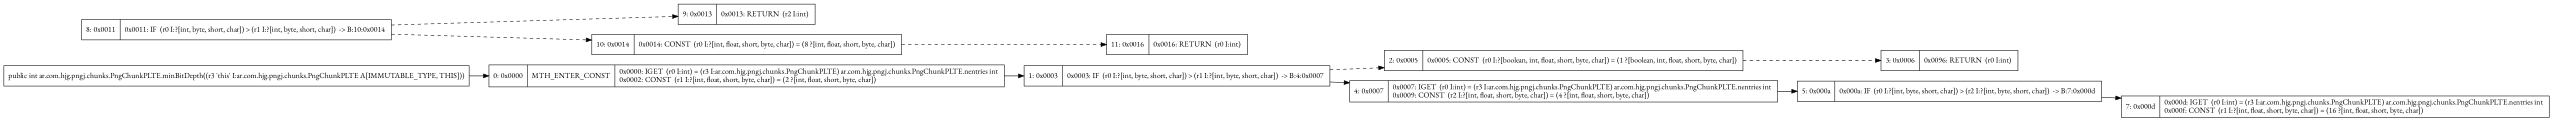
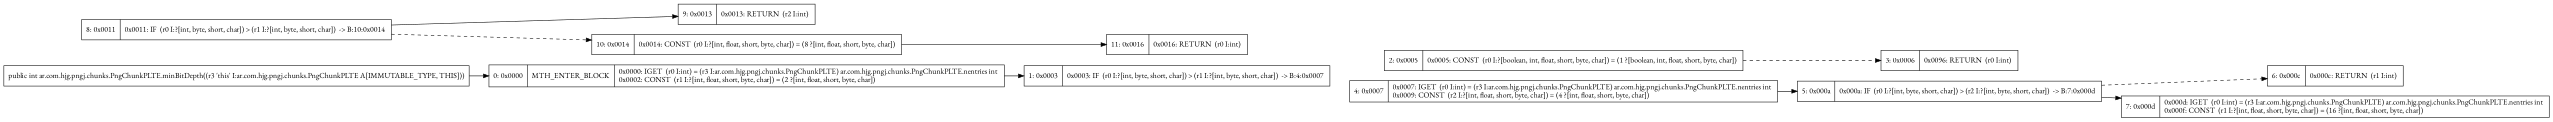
edge "8: 0x0011" -> "9: 0x0013": style dashed -> solid
edge "10: 0x0014" -> "11: 0x0016": style dashed -> solid
edge "1: 0x0003" -> "2: 0x0005": removed
node "0: 0x0000": text "MTH_ENTER_CONST" -> "MTH_ENTER_BLOCK"
node "6: 0x000c": added
edge "1: 0x0003" -> "4: 0x0007": removed
